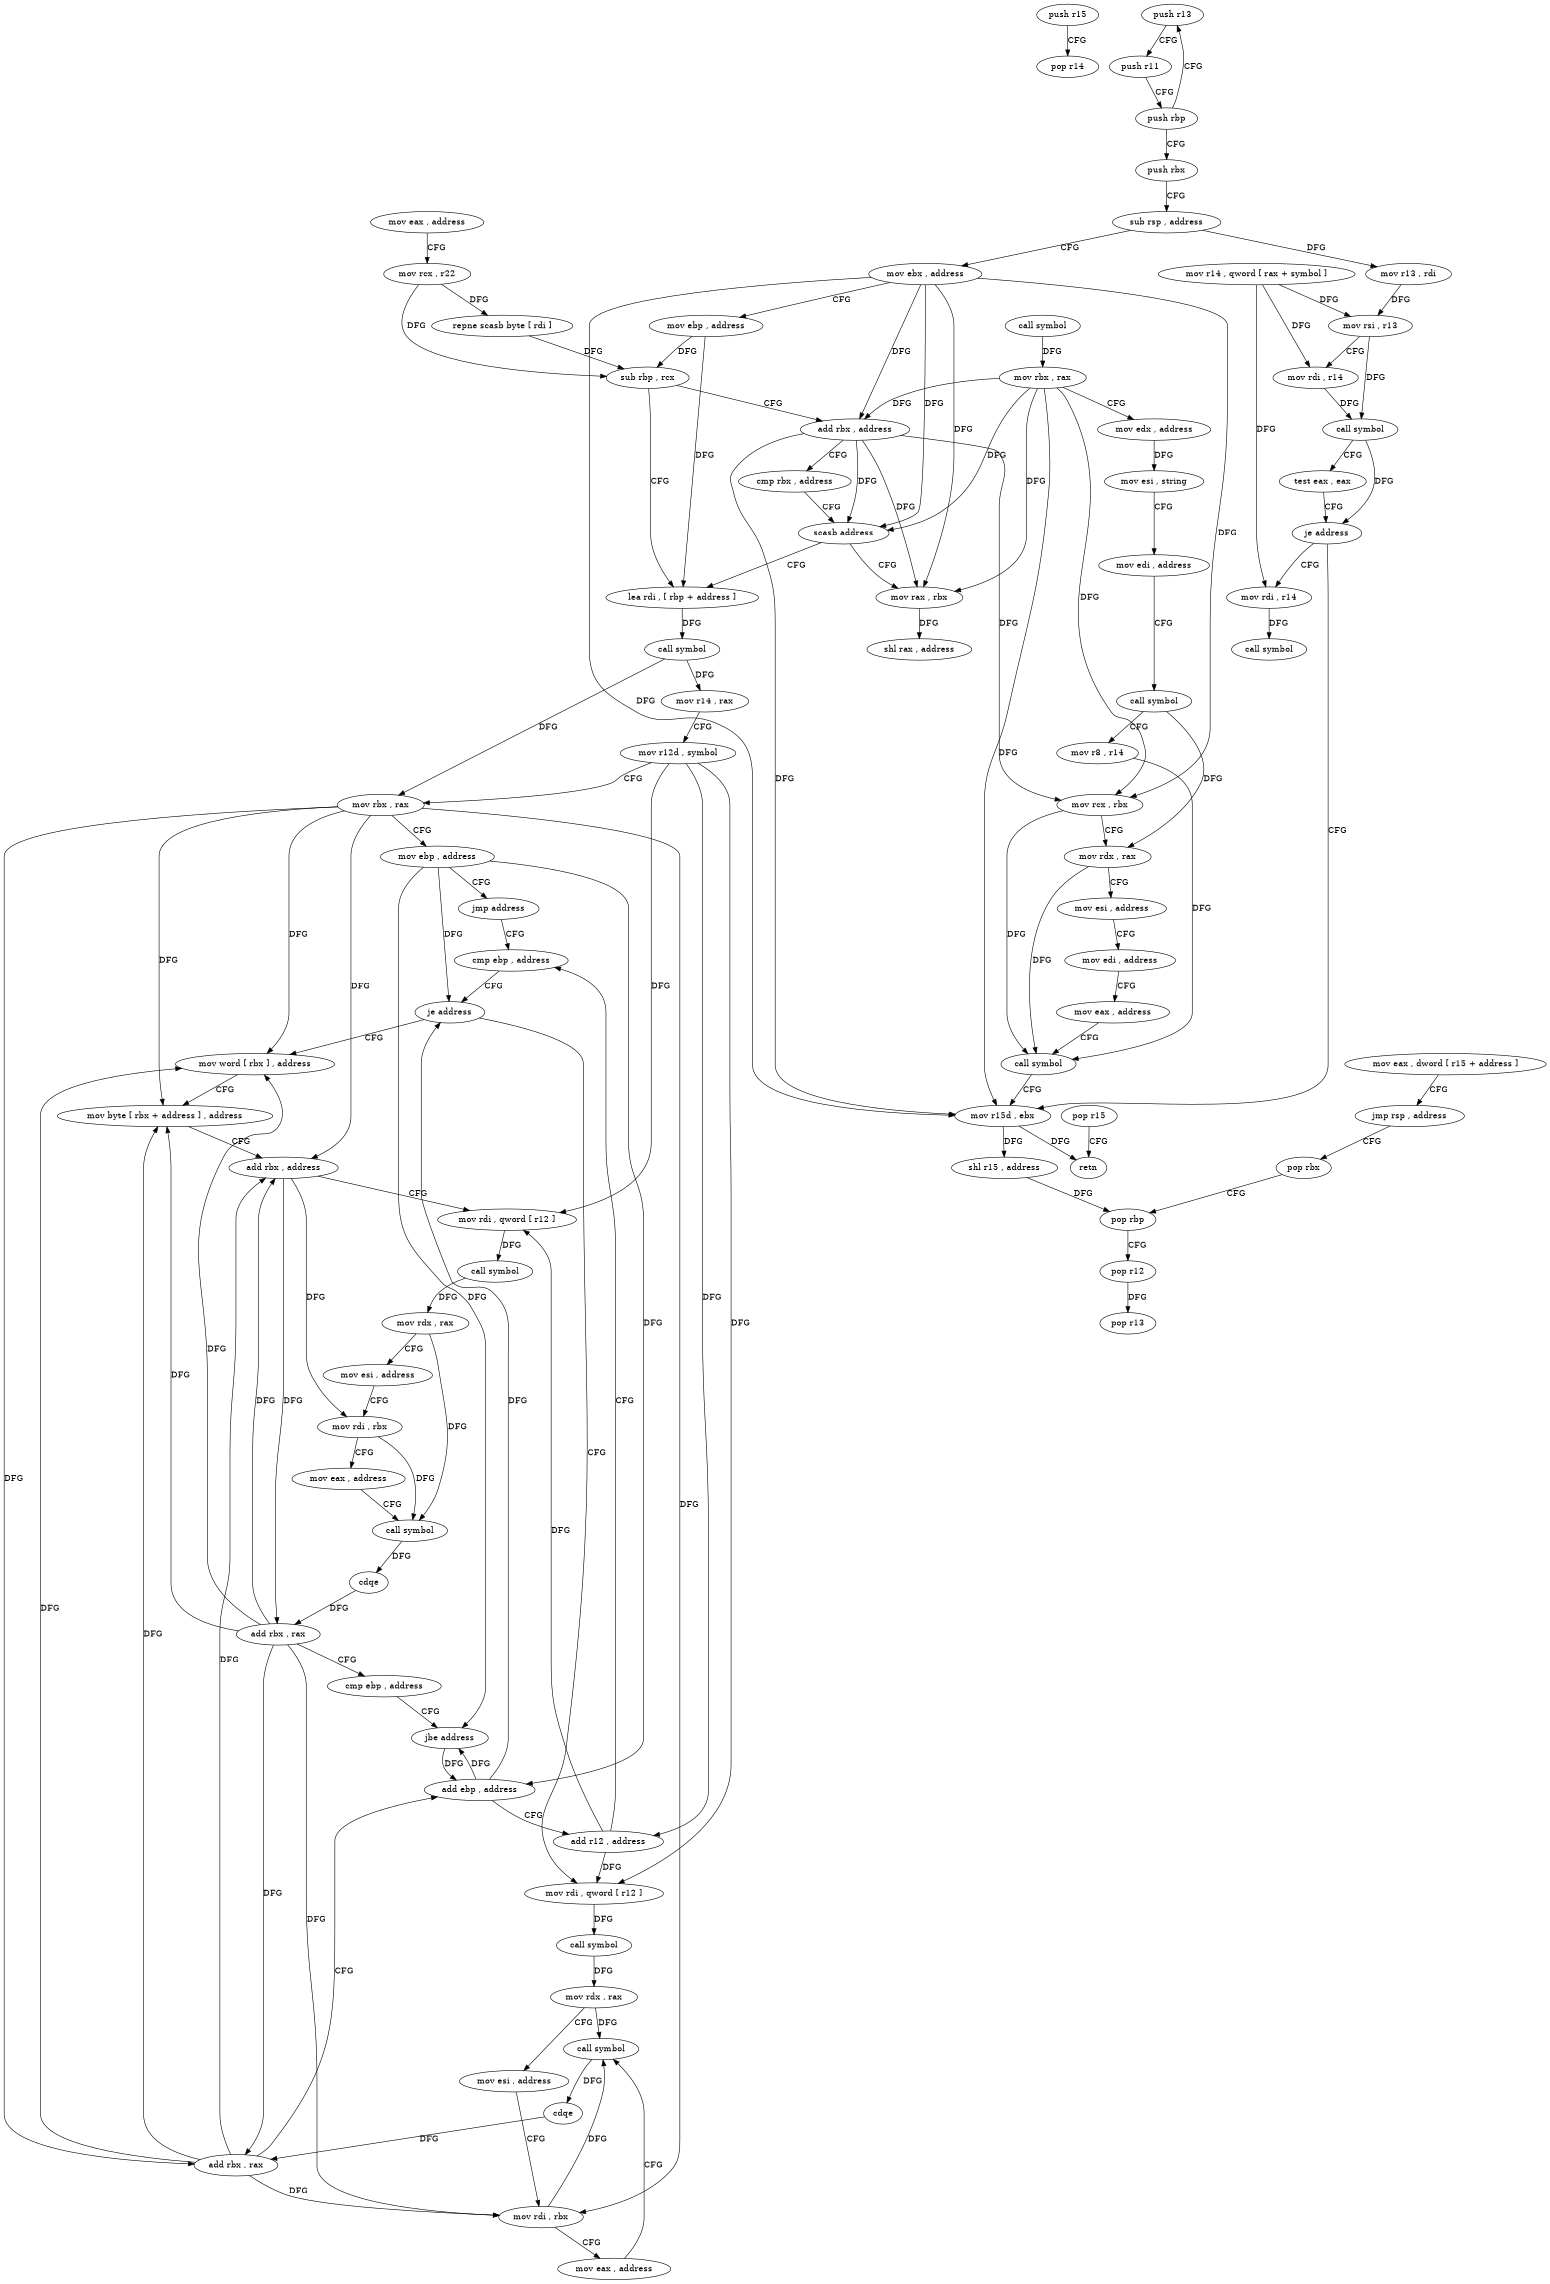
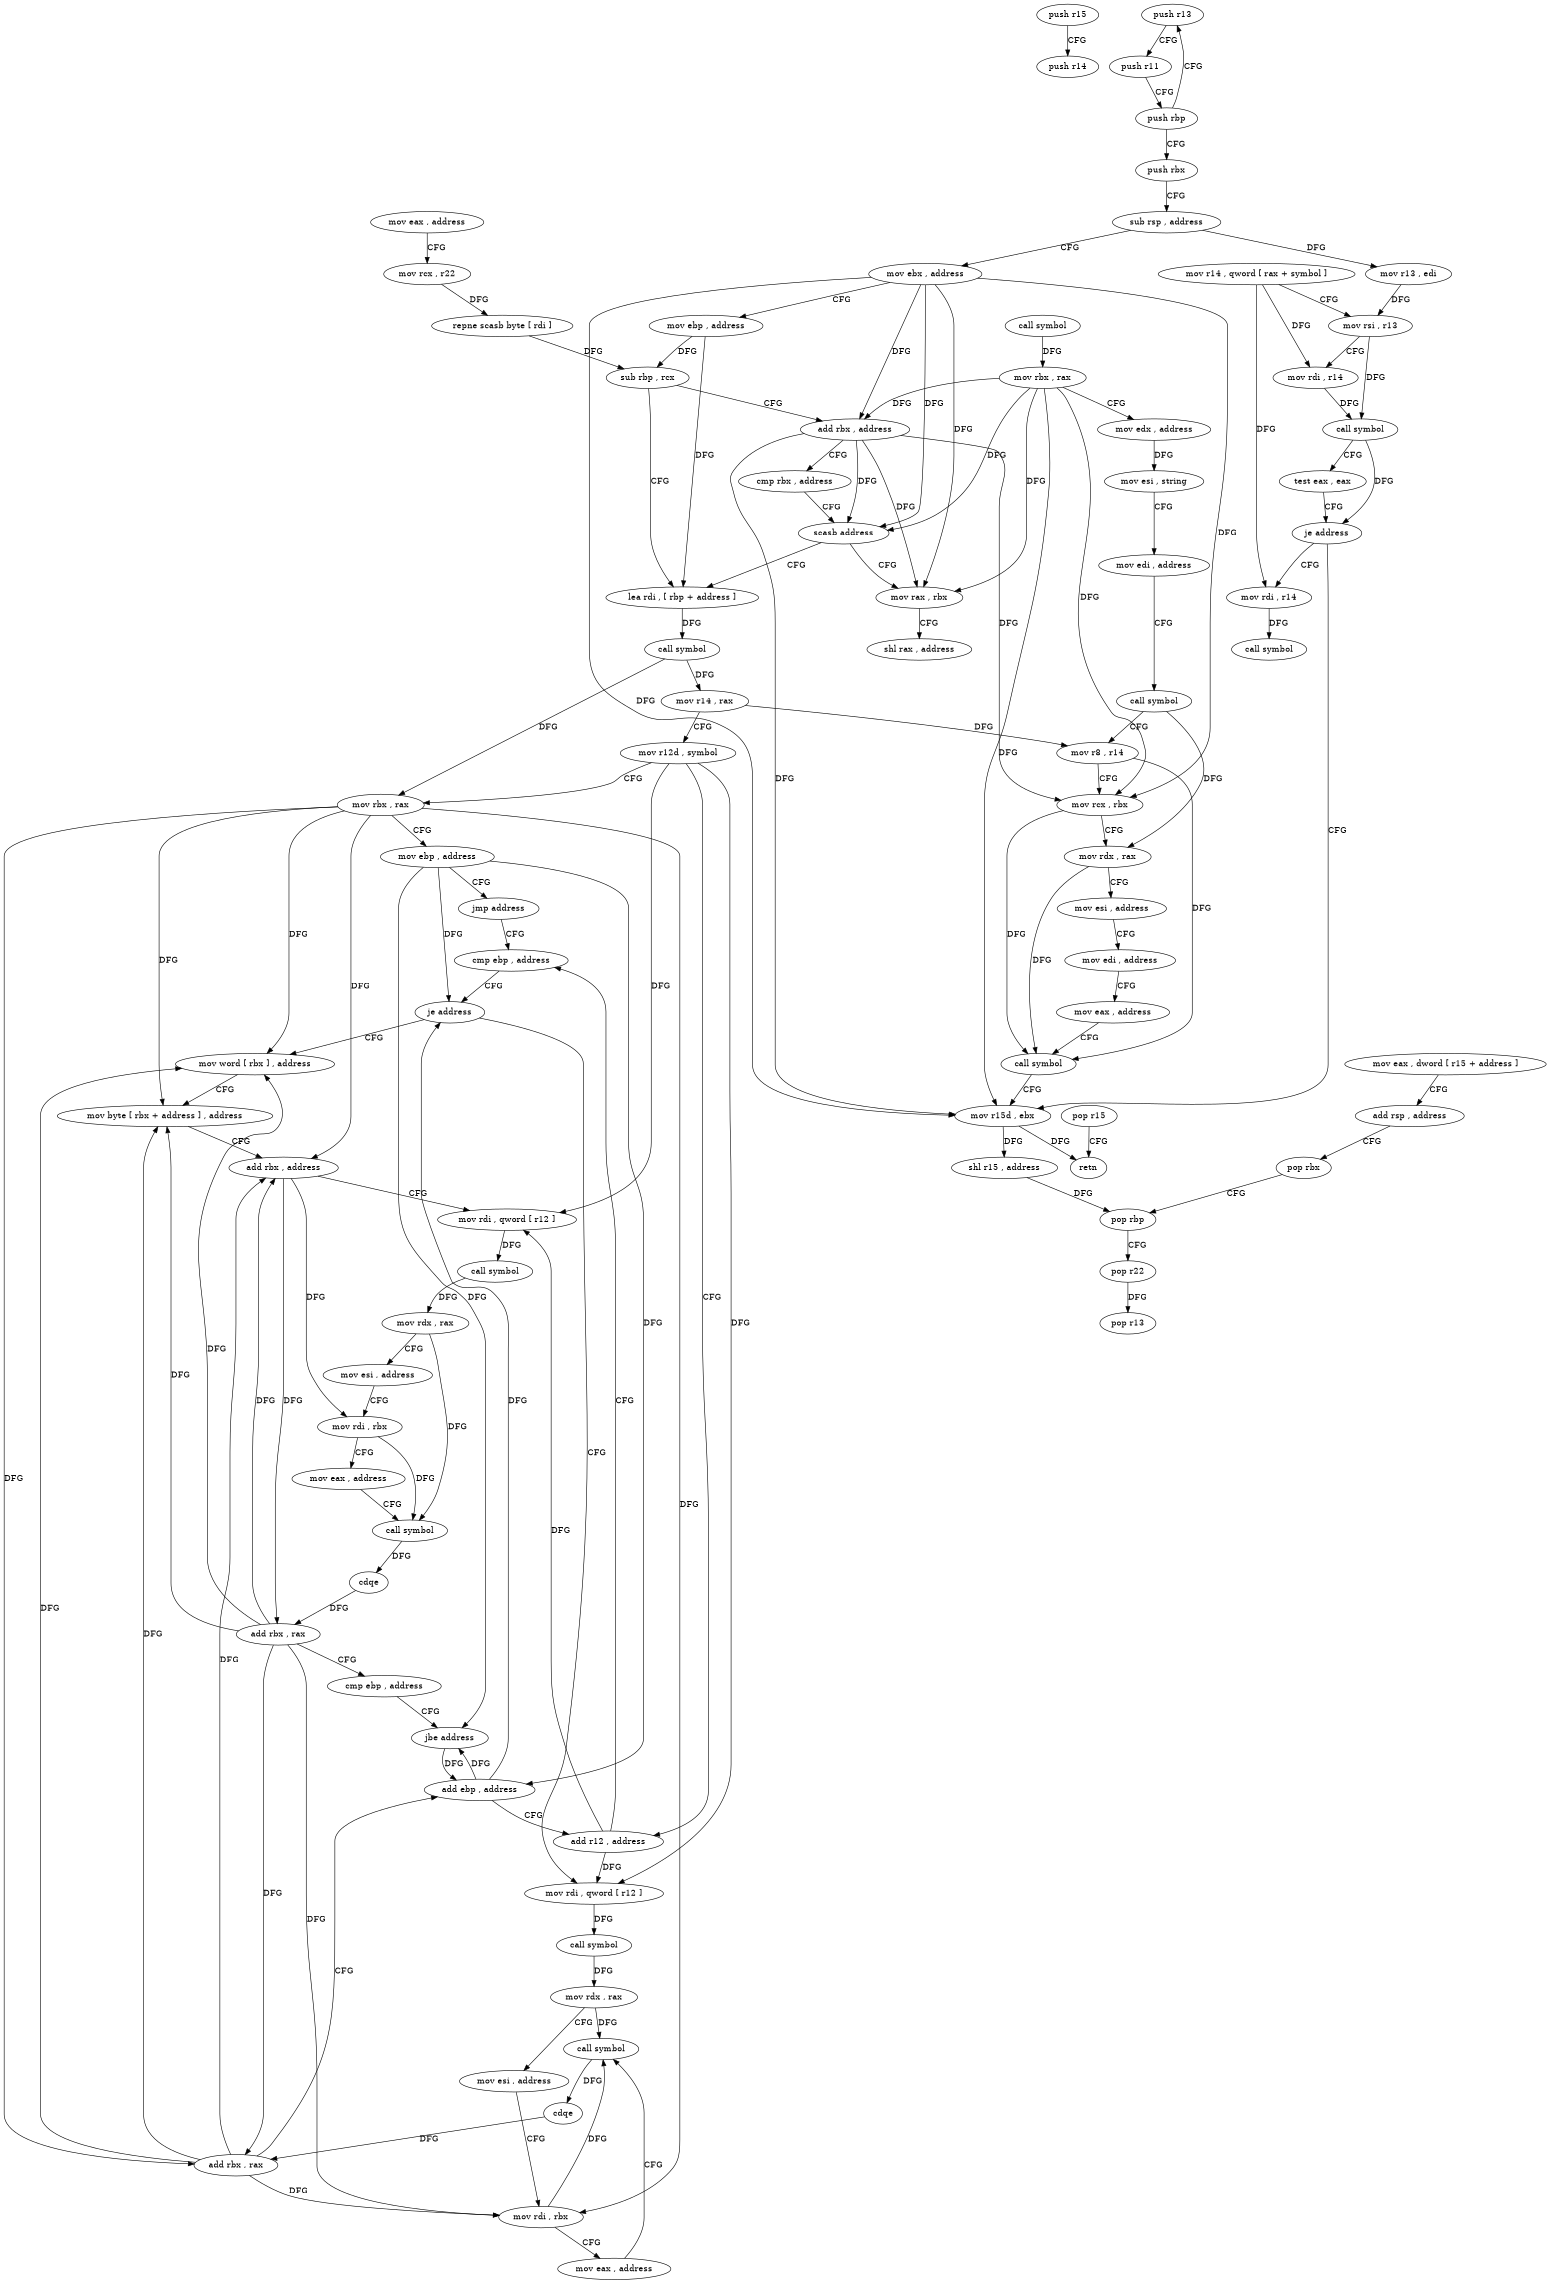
node "pop r14": label "pop r14" -> "push r14"
node "mov r13 , rdi": label "mov r13 , rdi" -> "mov r13 , edi"
edge "mov r14 , qword [ rax + symbol ]" -> "mov rsi , r13": label "DFG" -> "CFG"
edge "mov rcx , r22" -> "sub rbp , rcx": removed, label "DFG"
edge "mov rax , rbx" -> "shl rax , address": label "DFG" -> "CFG"
edge "mov r14 , rax" -> "mov r8 , r14": added, label "DFG"
edge "mov r8 , r14" -> "mov rcx , rbx": added, label "CFG"
node "jmp rsp , address": label "jmp rsp , address" -> "add rsp , address"
node "pop r12": label "pop r12" -> "pop r22"
edge "mov r12d , symbol" -> "add r12 , address": label "DFG" -> "CFG"
